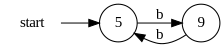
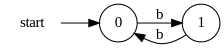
node "5": label "5" -> "0"
node "9": label "9" -> "1"
